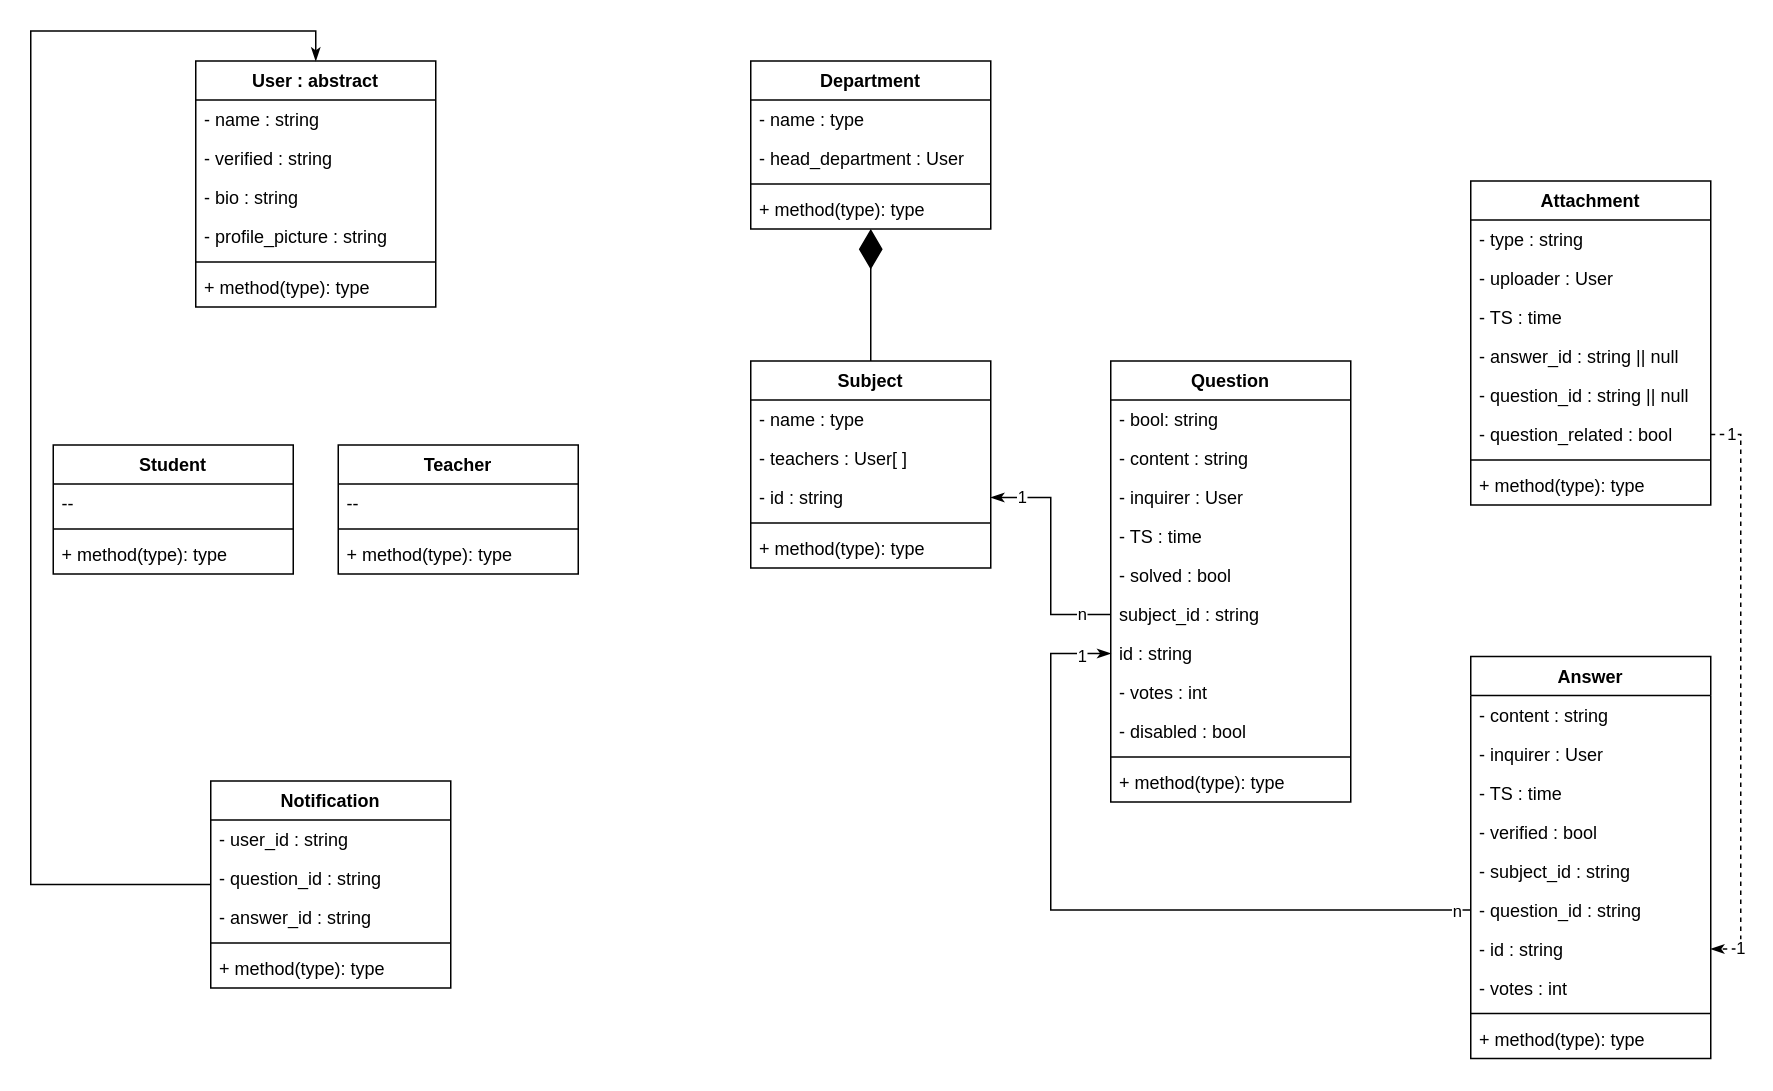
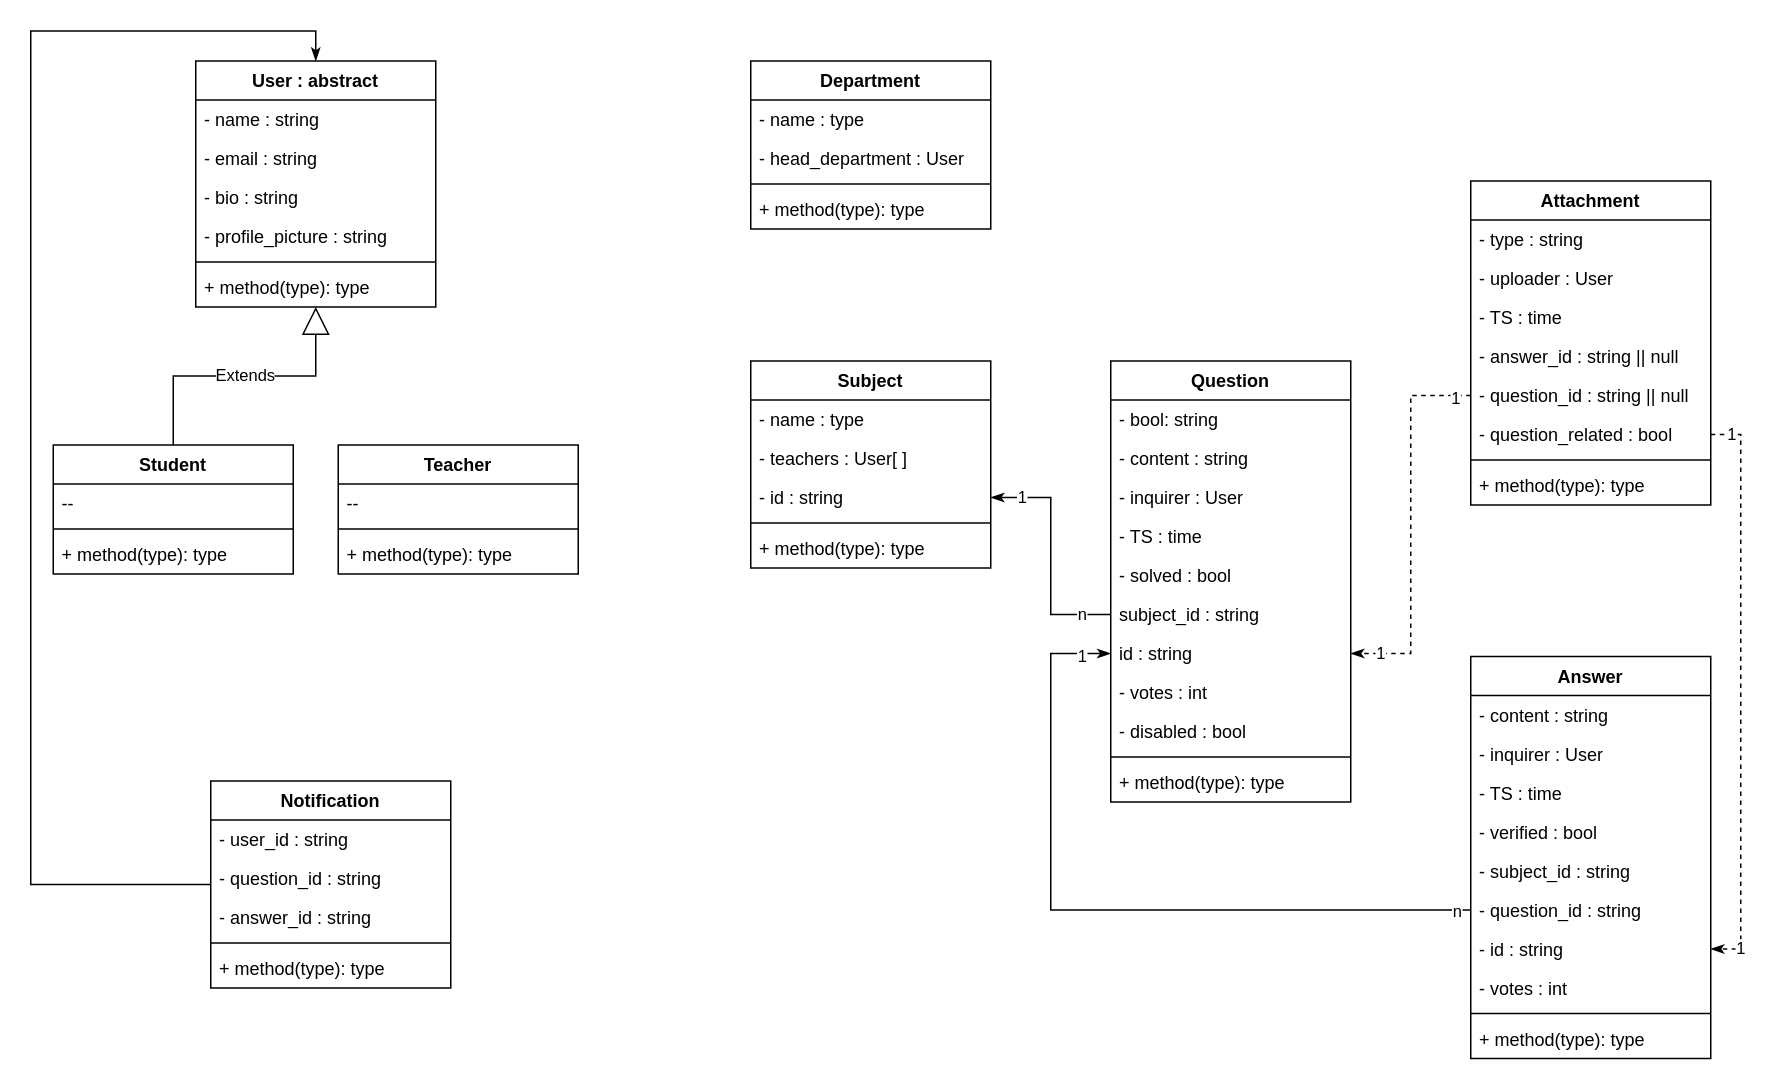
node "- verified : string": label "- verified : string" -> "- email : string"
edge "Subject" -> "Department": removed
edge "Student" -> "User : abstract": added, label "Extends"
edge "- question_id : string || null" -> "id : string": added, labels "1", "1"
